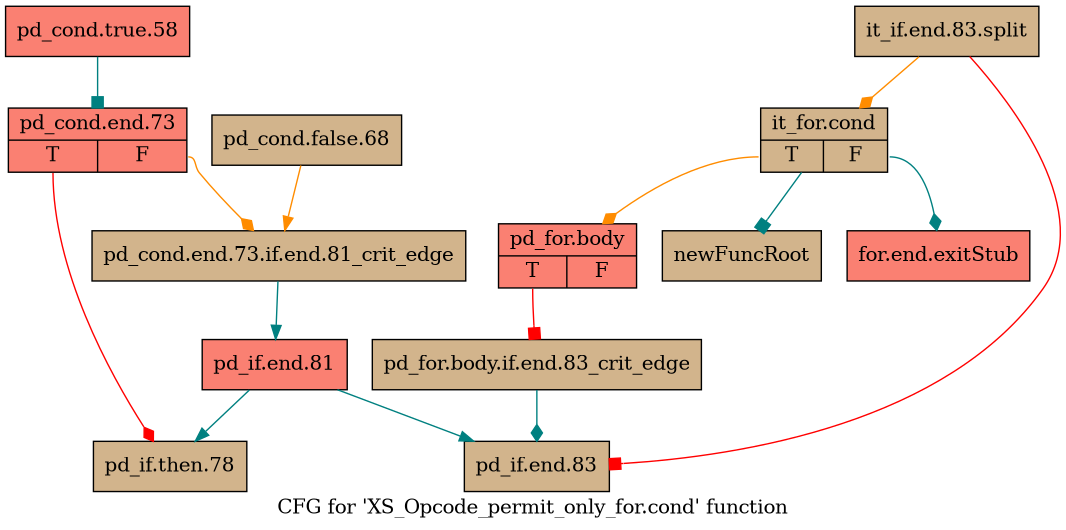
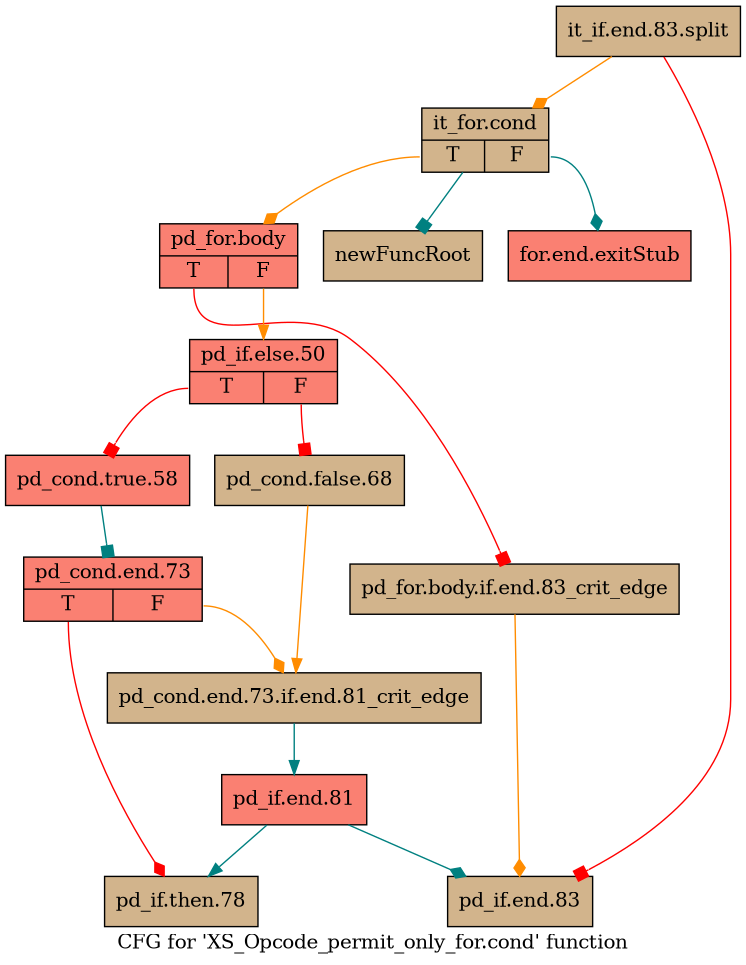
node "pd_if.else.50": added
edge "pd_for.body.if.end.83_crit_edge" -> "pd_if.end.83": color teal -> darkorange
edge "pd_if.end.81" -> "pd_if.end.83": arrowhead normal -> diamond
